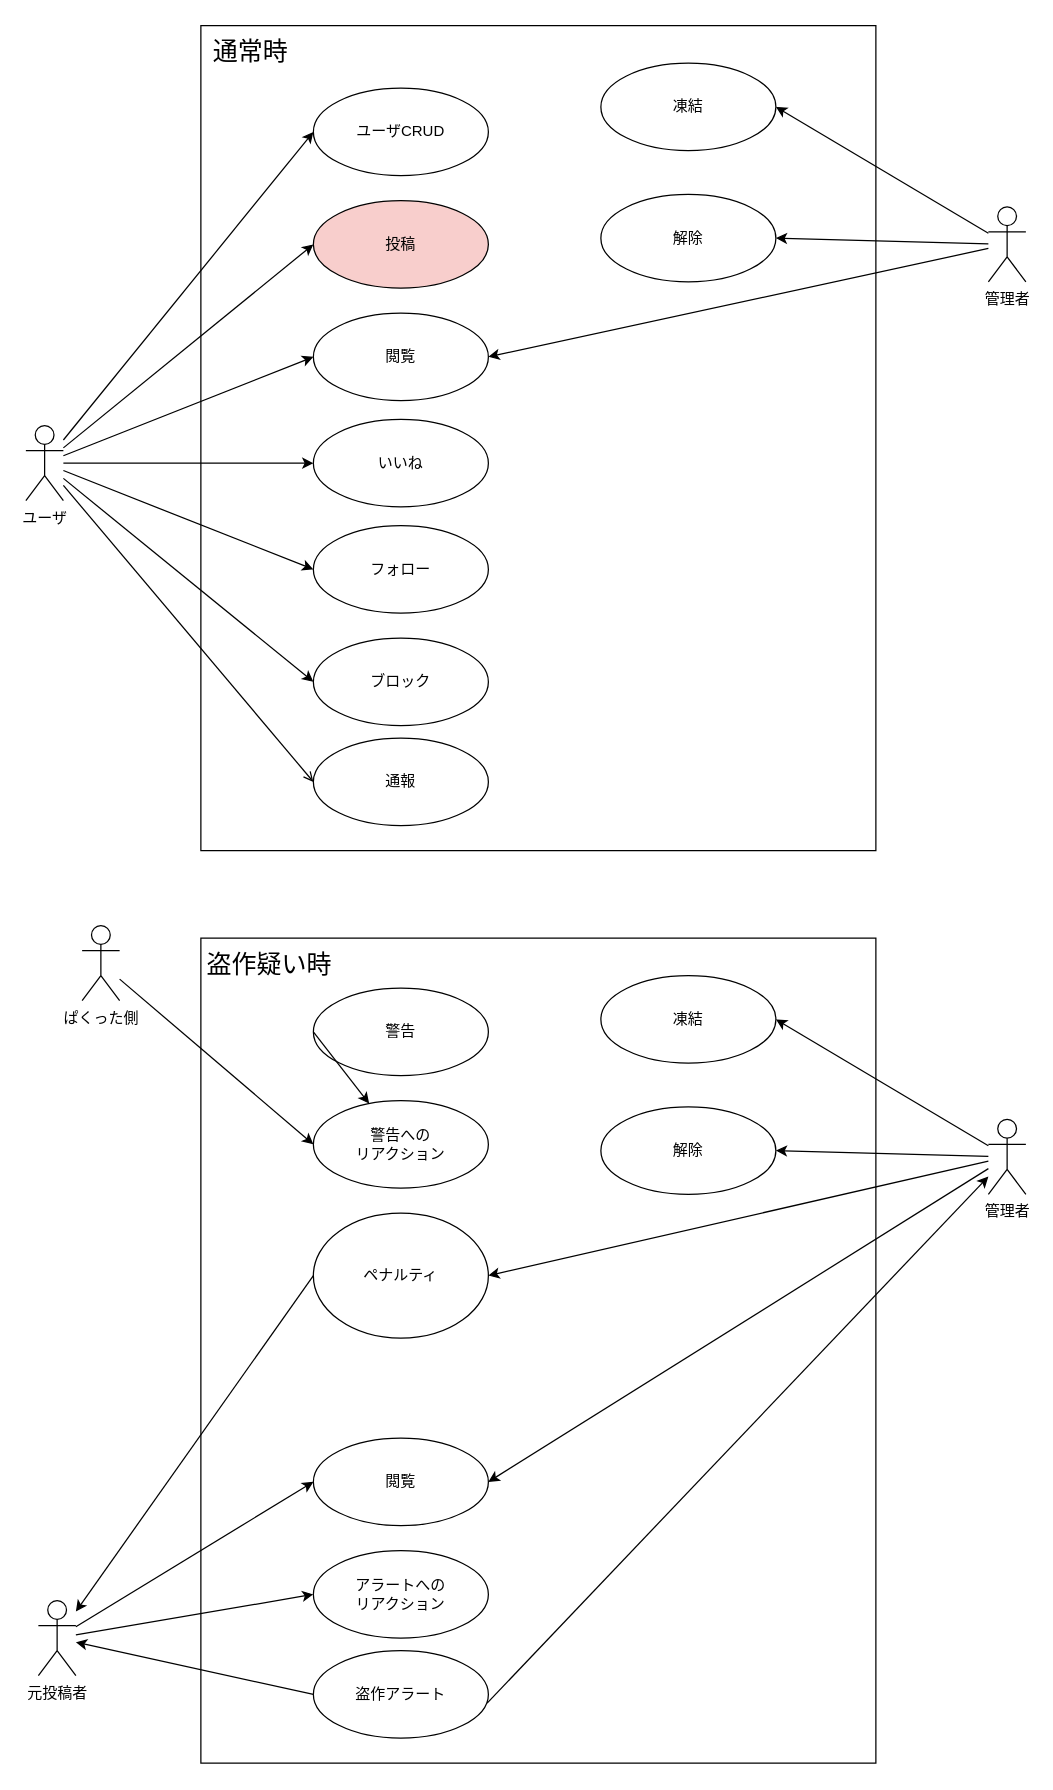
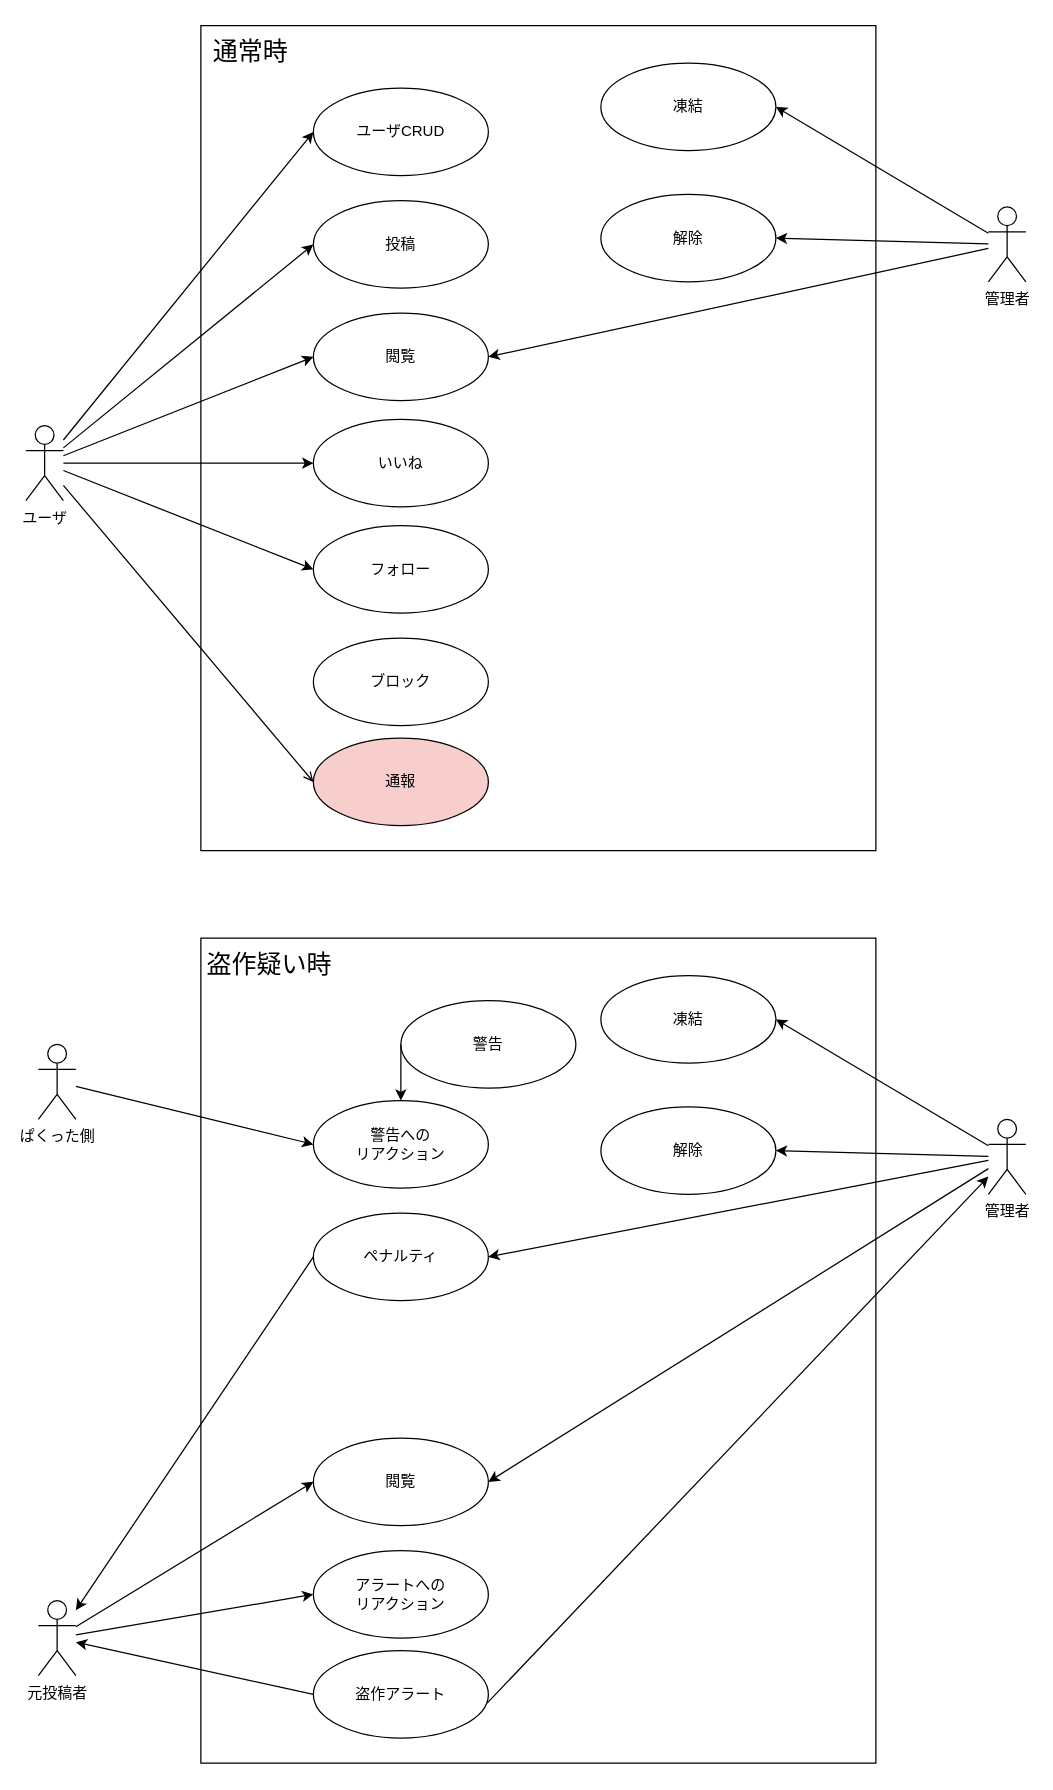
node "投稿": fillcolor #f8cecc -> #ffffff
edge "ユーザ" -> "ブロック": removed
node "通報": fillcolor #ffffff -> #f8cecc
node "ぱくった側": moved (101, 963) -> (57, 1082)
node "警告": moved (401, 1032) -> (488, 1044)
node "ペナルティ": size 175x125 -> 175x88
